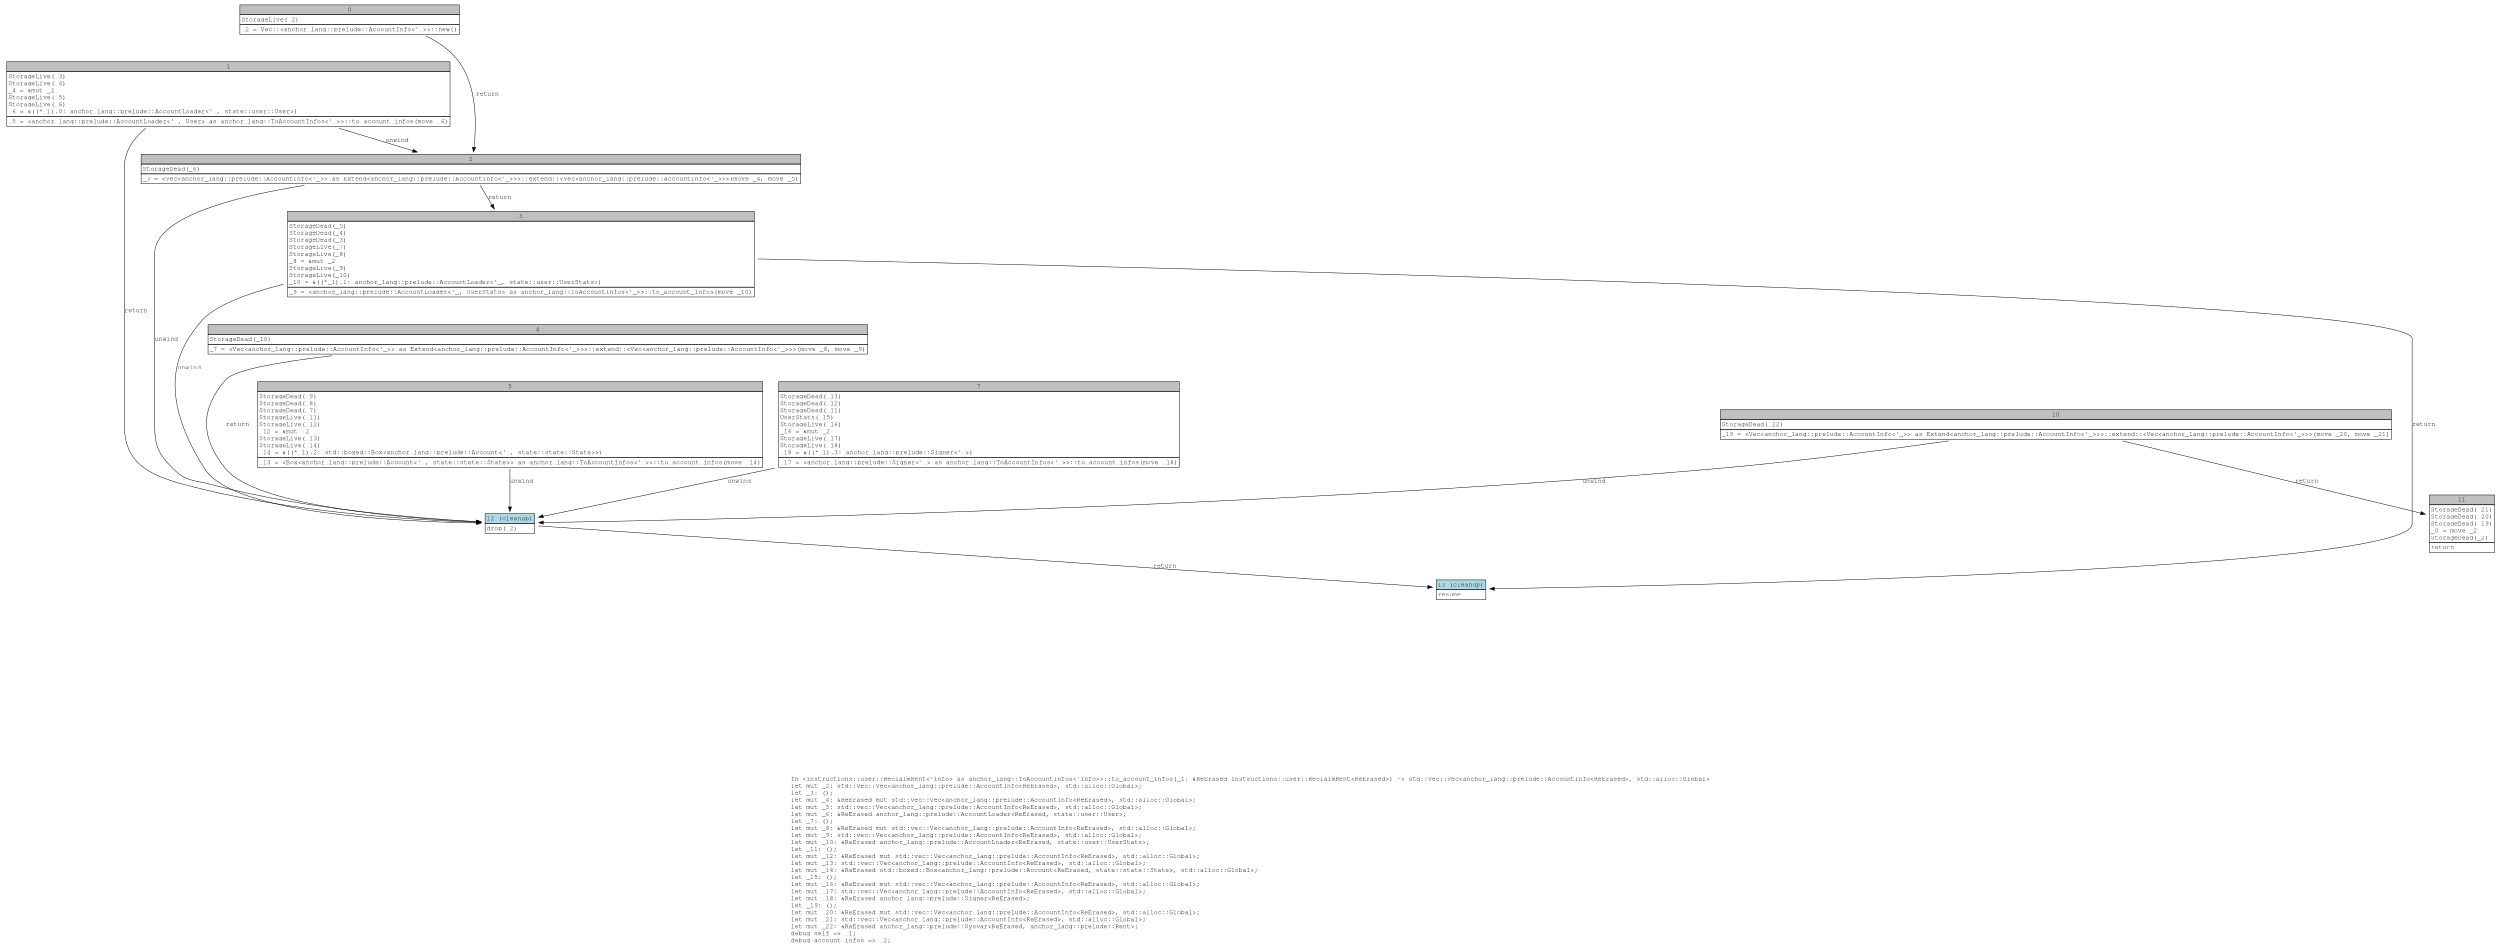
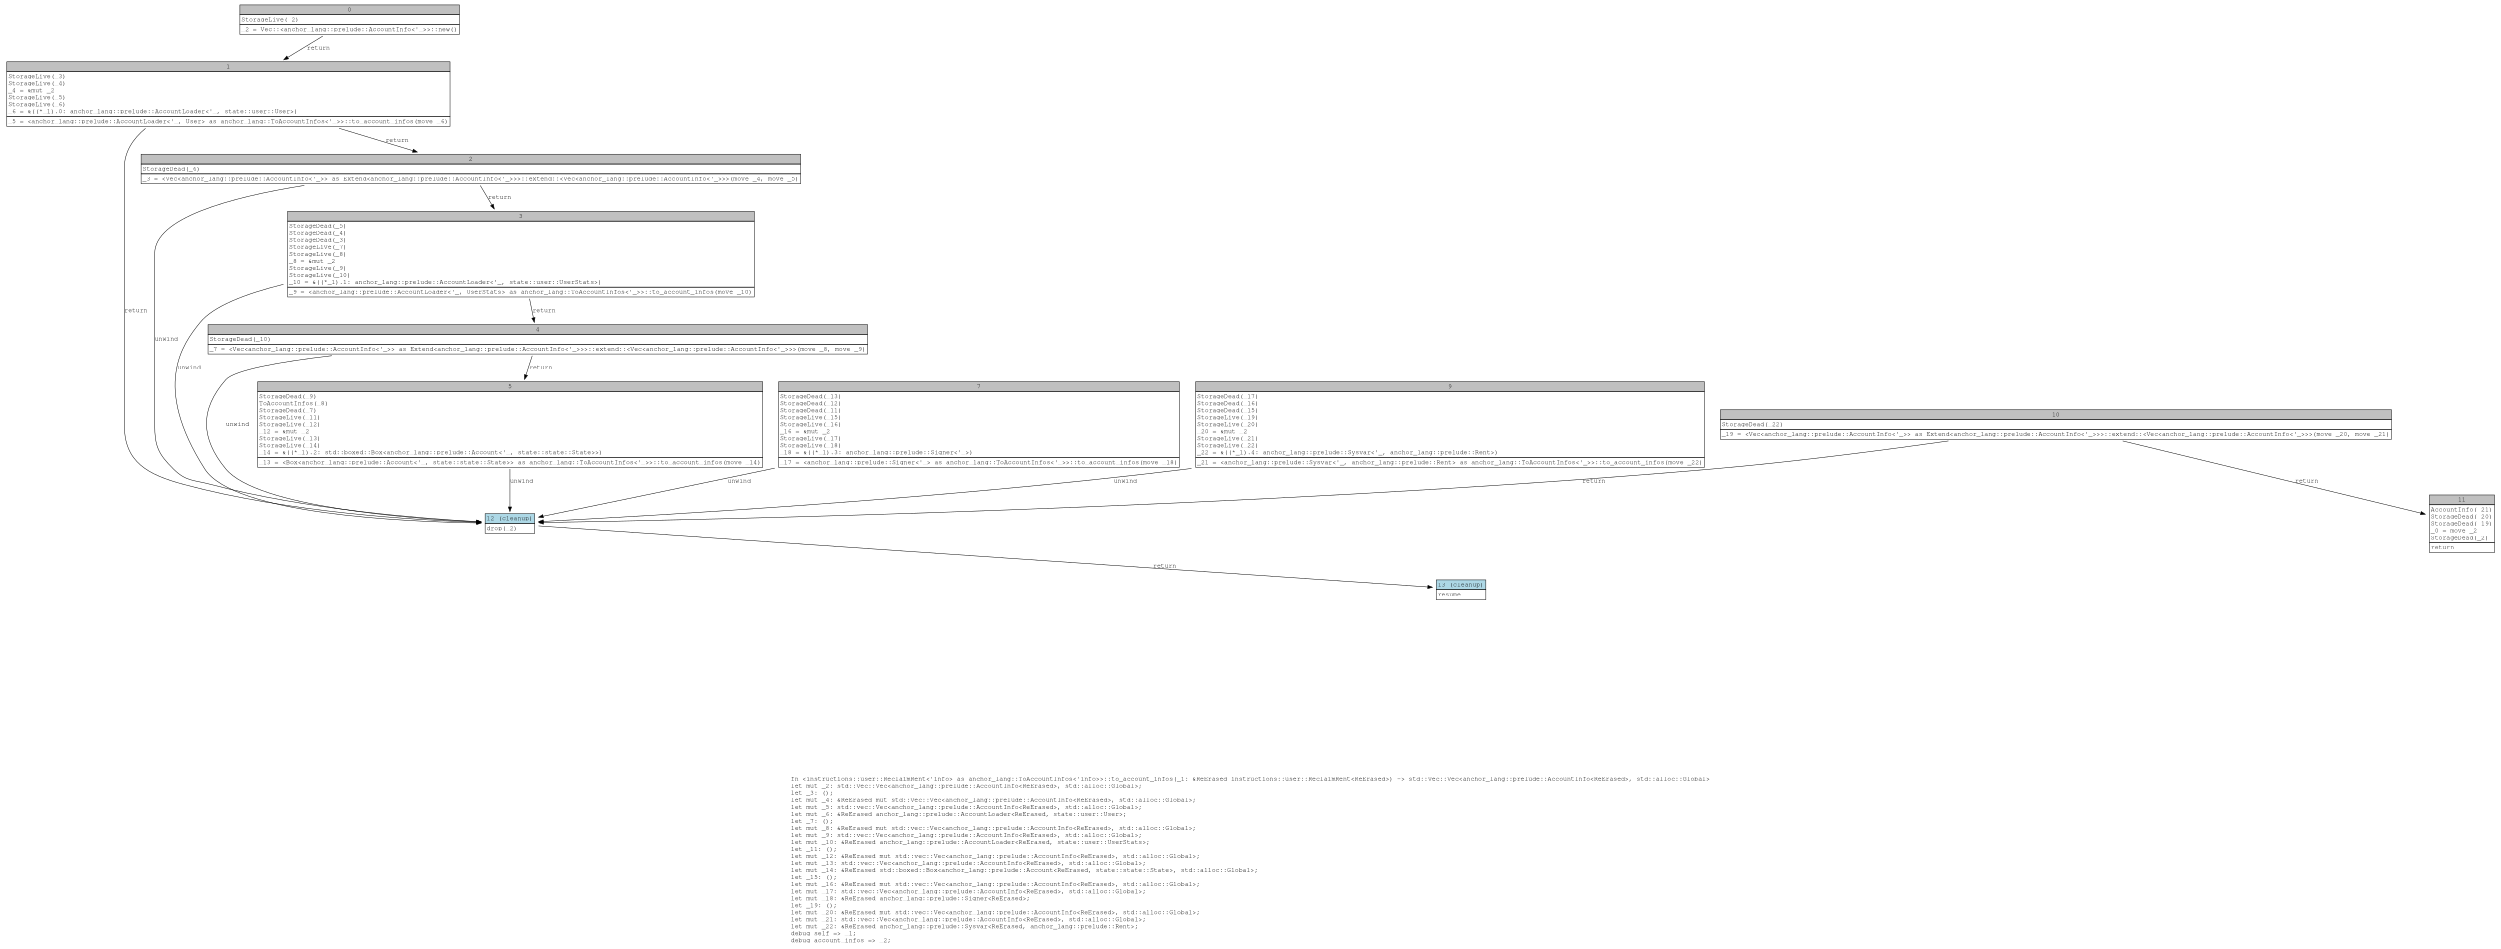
edge "0" -> "2": now "0" -> "1"
edge "1" -> "2": label "unwind" -> "return"
edge "3" -> "13 (cleanup)": now "3" -> "4"
edge "4" -> "5": added, label "return"
node "5": text "StorageDead(_8)" -> "ToAccountInfos(_8)"
node "7": text "UserStats(_15)" -> "StorageLive(_15)"
edge "4" -> "12 (cleanup)": label "return" -> "unwind"
node "9": added
edge "10" -> "12 (cleanup)": label "unwind" -> "return"
node "11": text "StorageDead(_21)" -> "AccountInfo(_21)"
